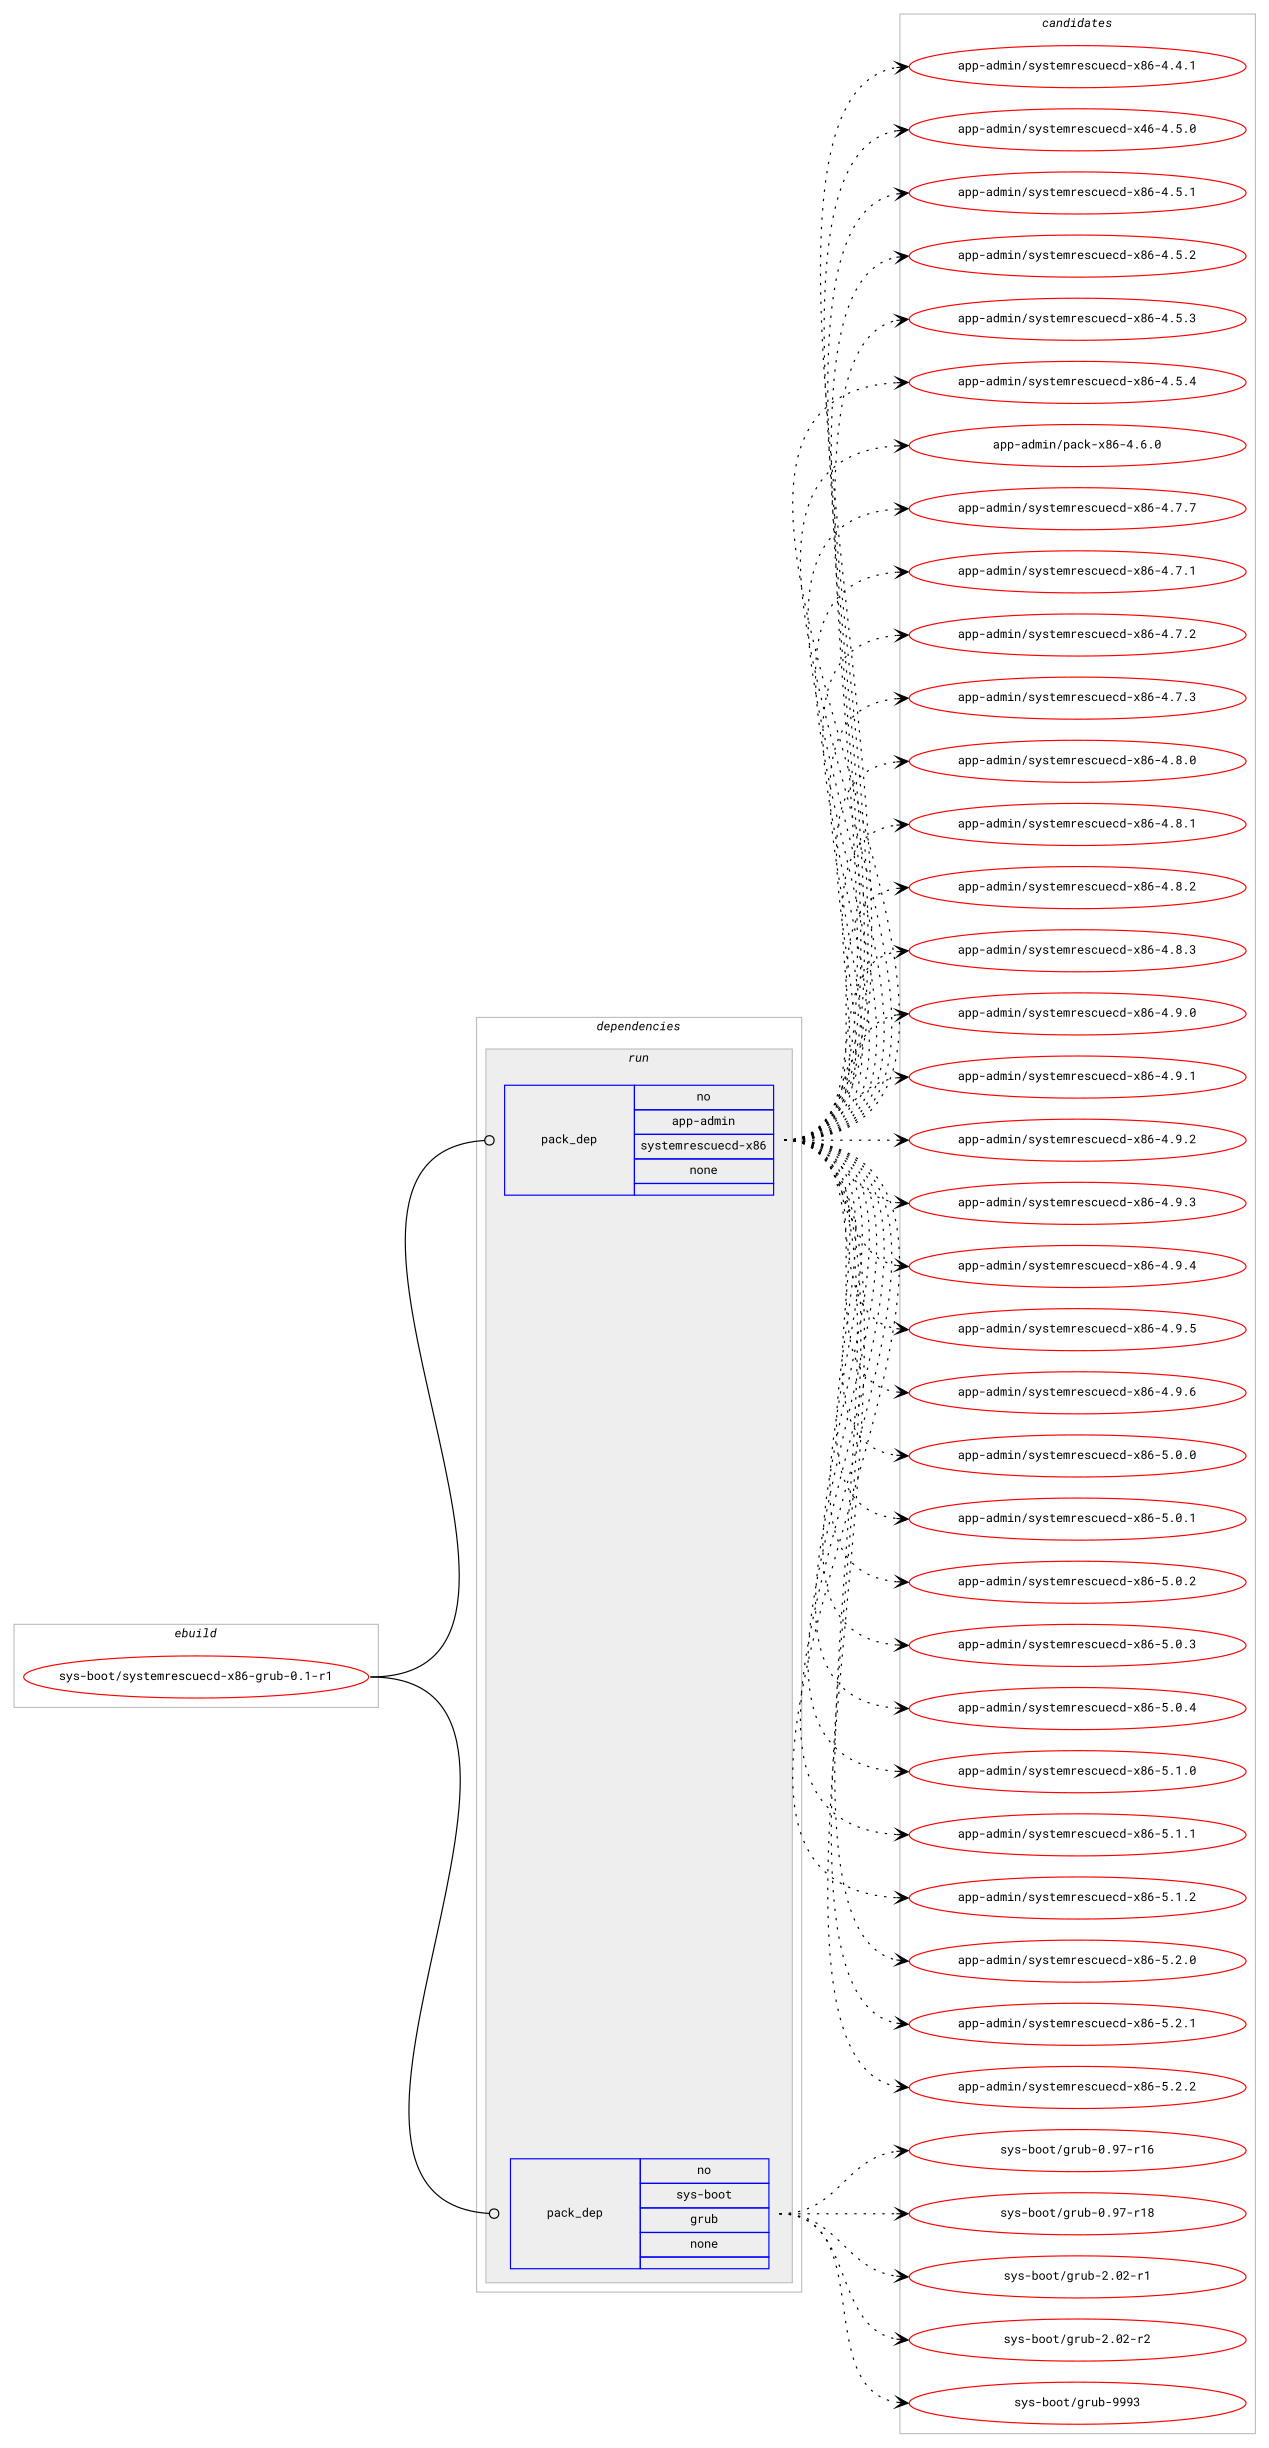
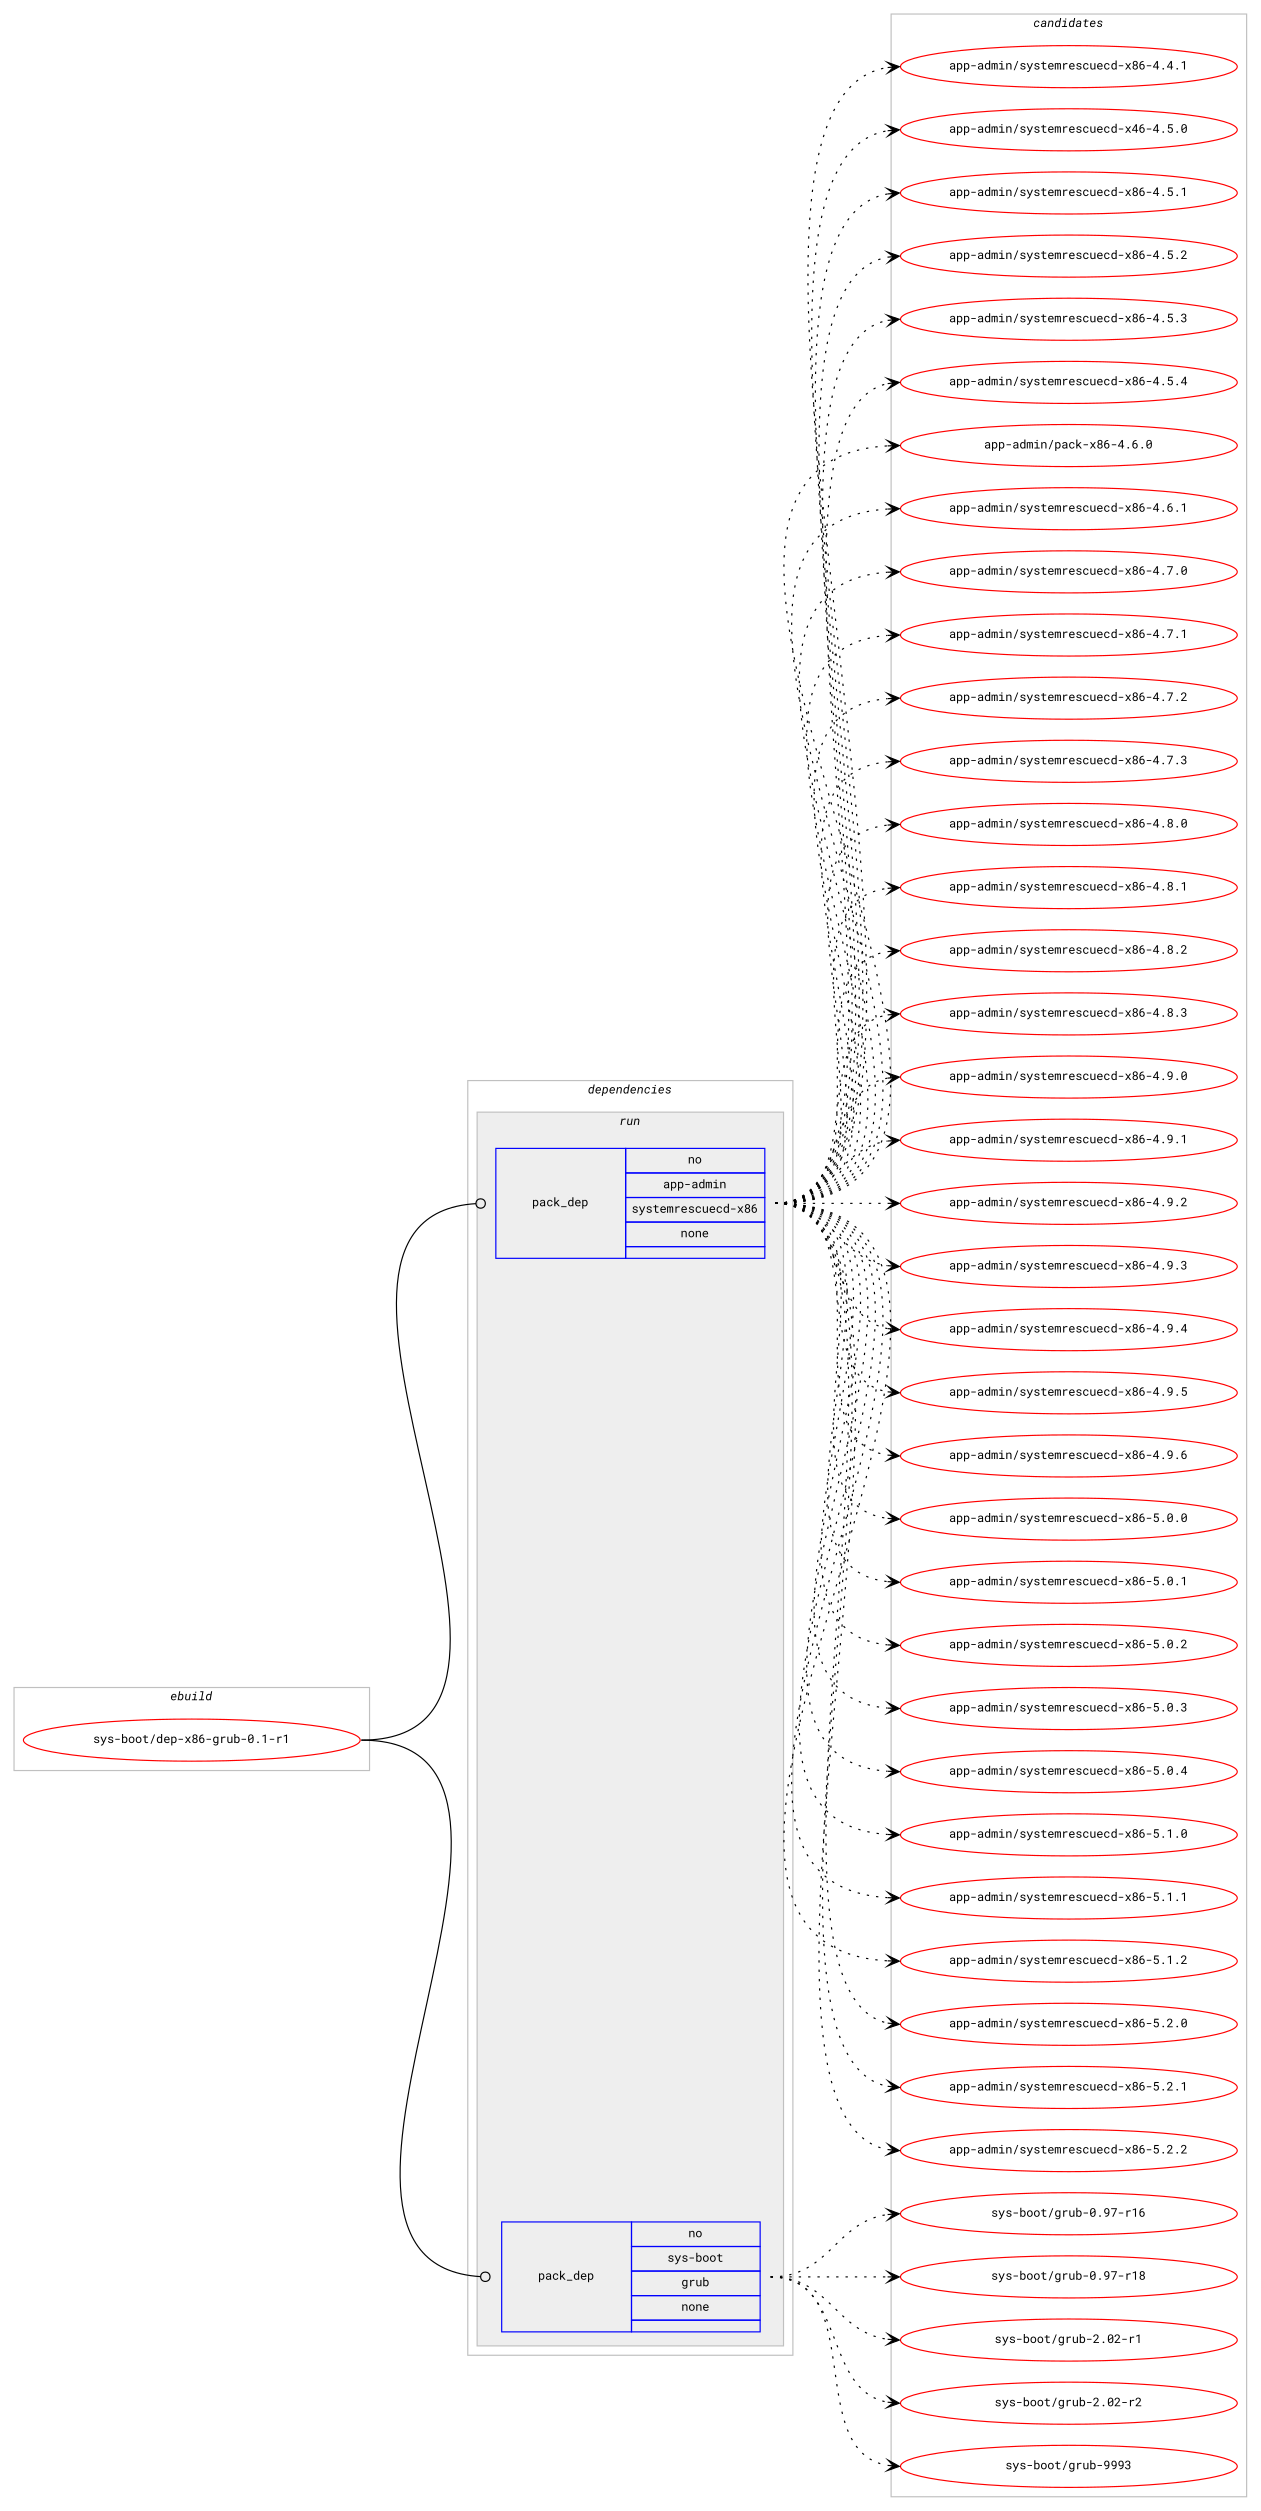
node "app-admin/systemrescuecd-x86-4.6.1": added
node "app-admin/systemrescuecd-x86-4.7.7": label "app-admin/systemrescuecd-x86-4.7.7" -> "app-admin/systemrescuecd-x86-4.7.0"
node "sys-boot/systemrescuecd-x86-grub-0.1-r1": label "sys-boot/systemrescuecd-x86-grub-0.1-r1" -> "sys-boot/dep-x86-grub-0.1-r1"
